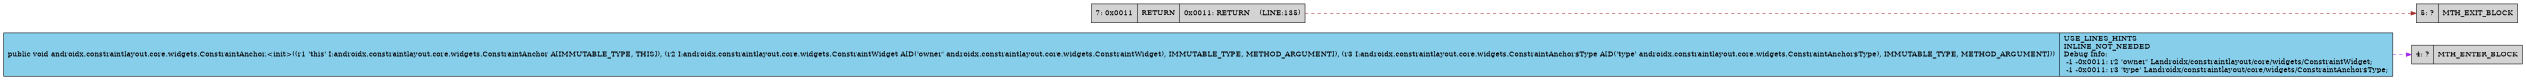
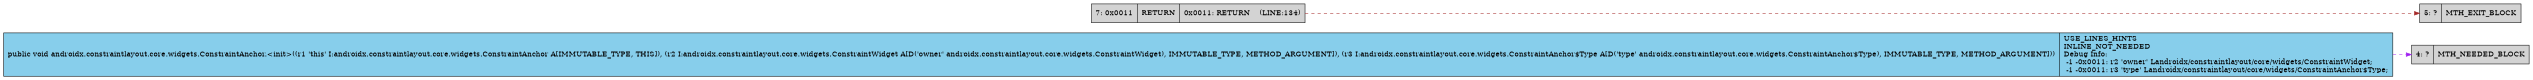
node "7: 0x0011": text "0x0011: RETURN    (LINE:135)" -> "0x0011: RETURN    (LINE:134)"
node "4: ?": text "MTH_ENTER_BLOCK" -> "MTH_NEEDED_BLOCK"
